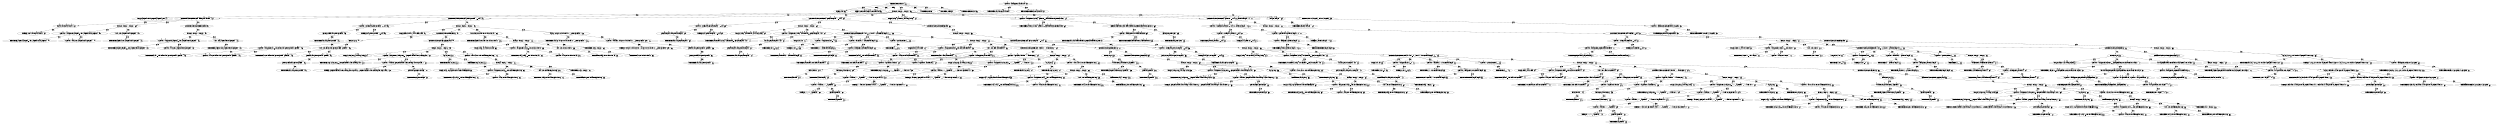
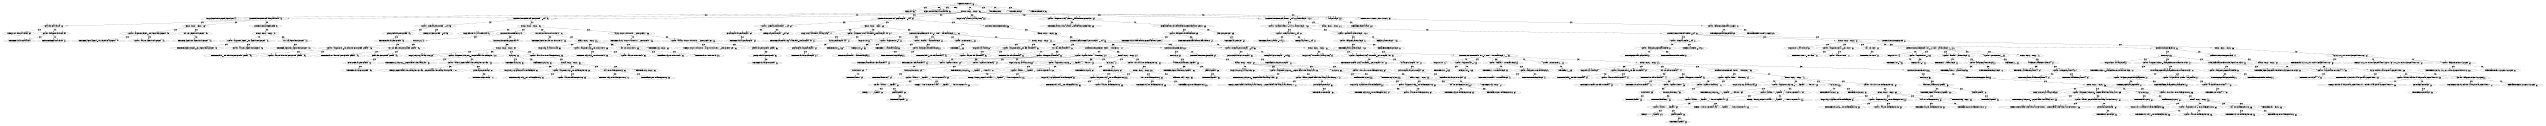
edge "(equals,this.equals(format))" -> "(<operator>.fieldAccess,this.format)": added, label "AST:"
